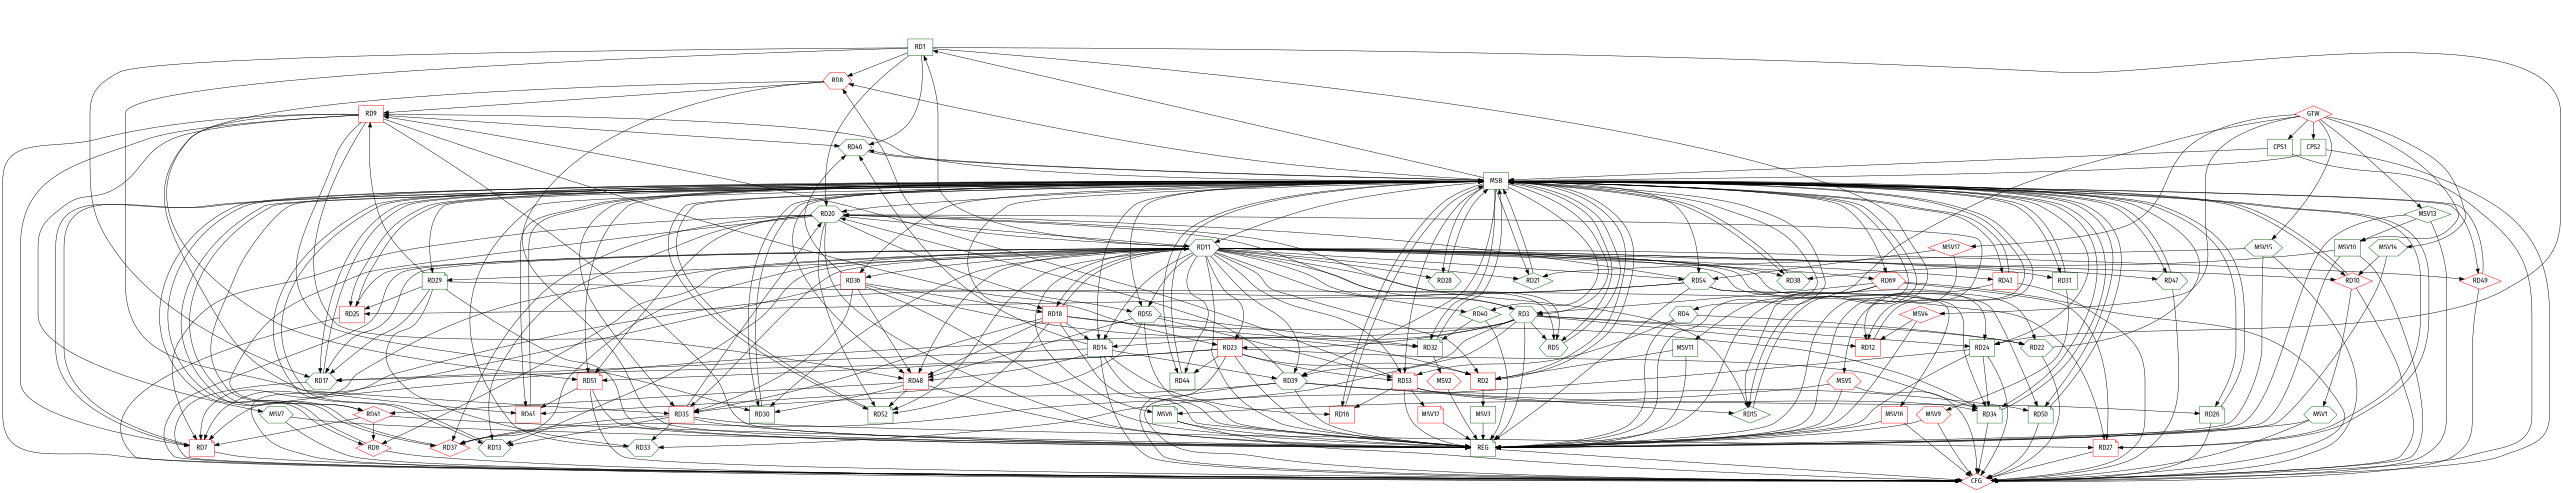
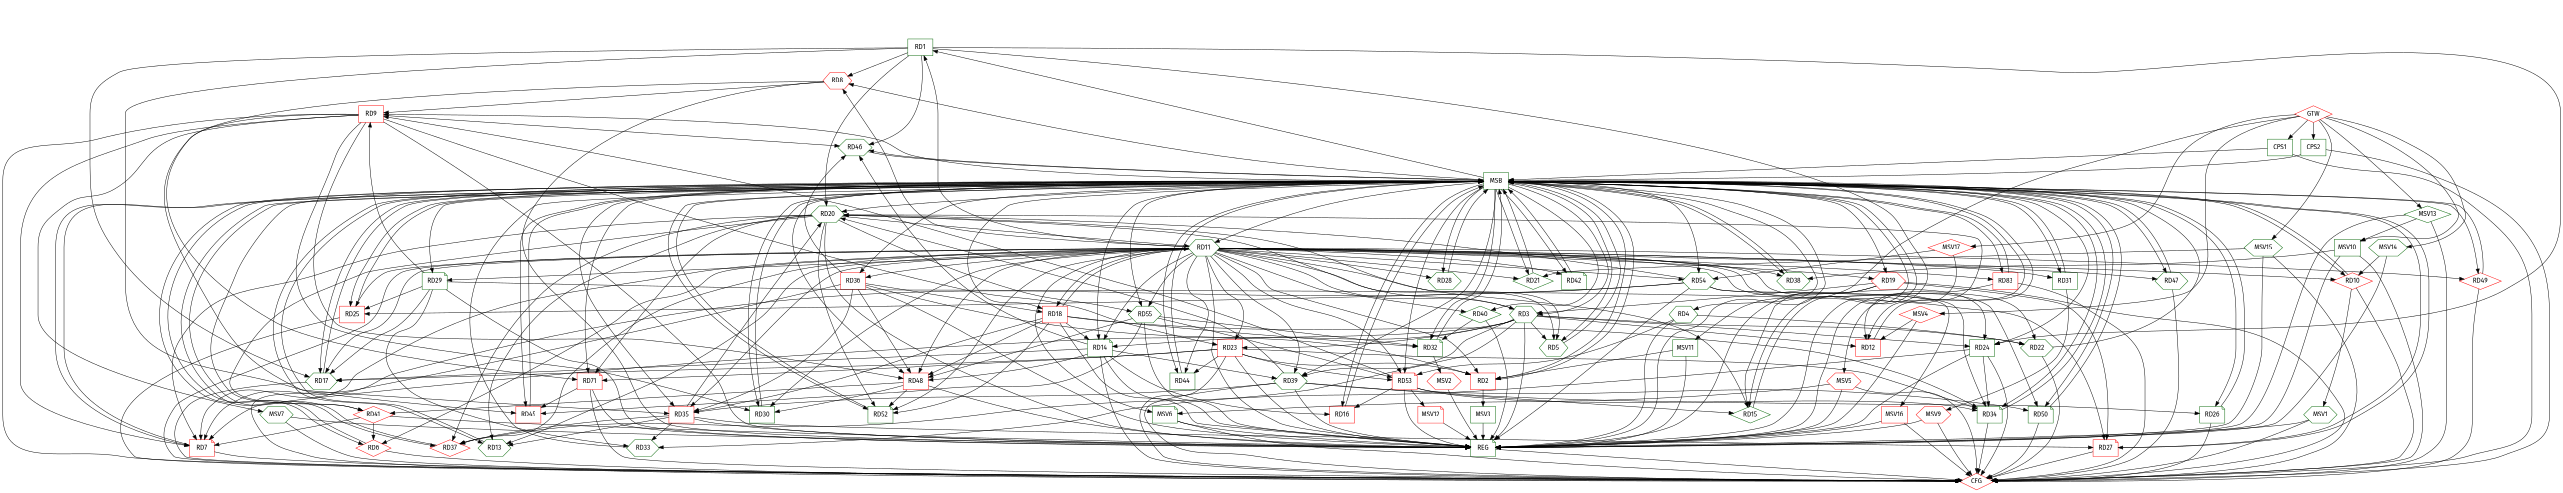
node "RD42": added
node "RD69": label "RD69" -> "RD19"
node "RD43": label "RD43" -> "RD83"
node "RD51": label "RD51" -> "RD71"
